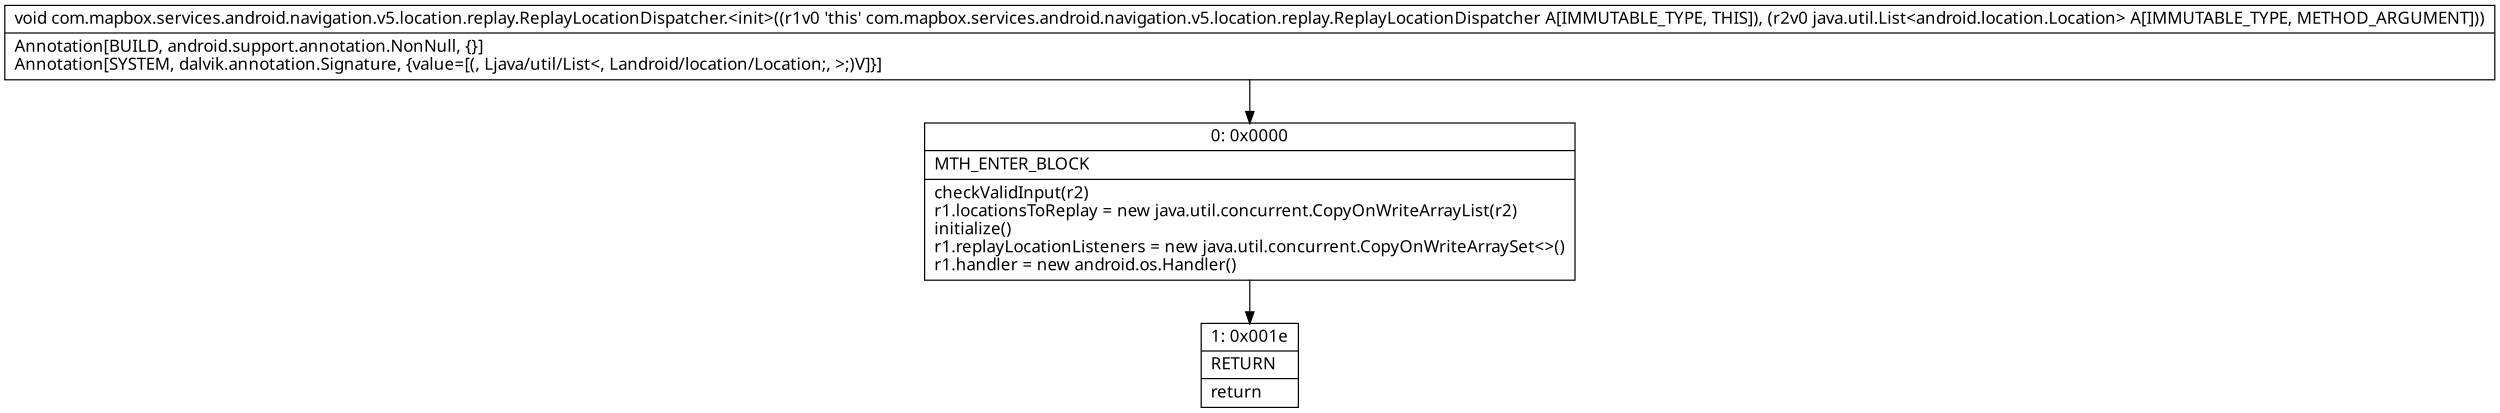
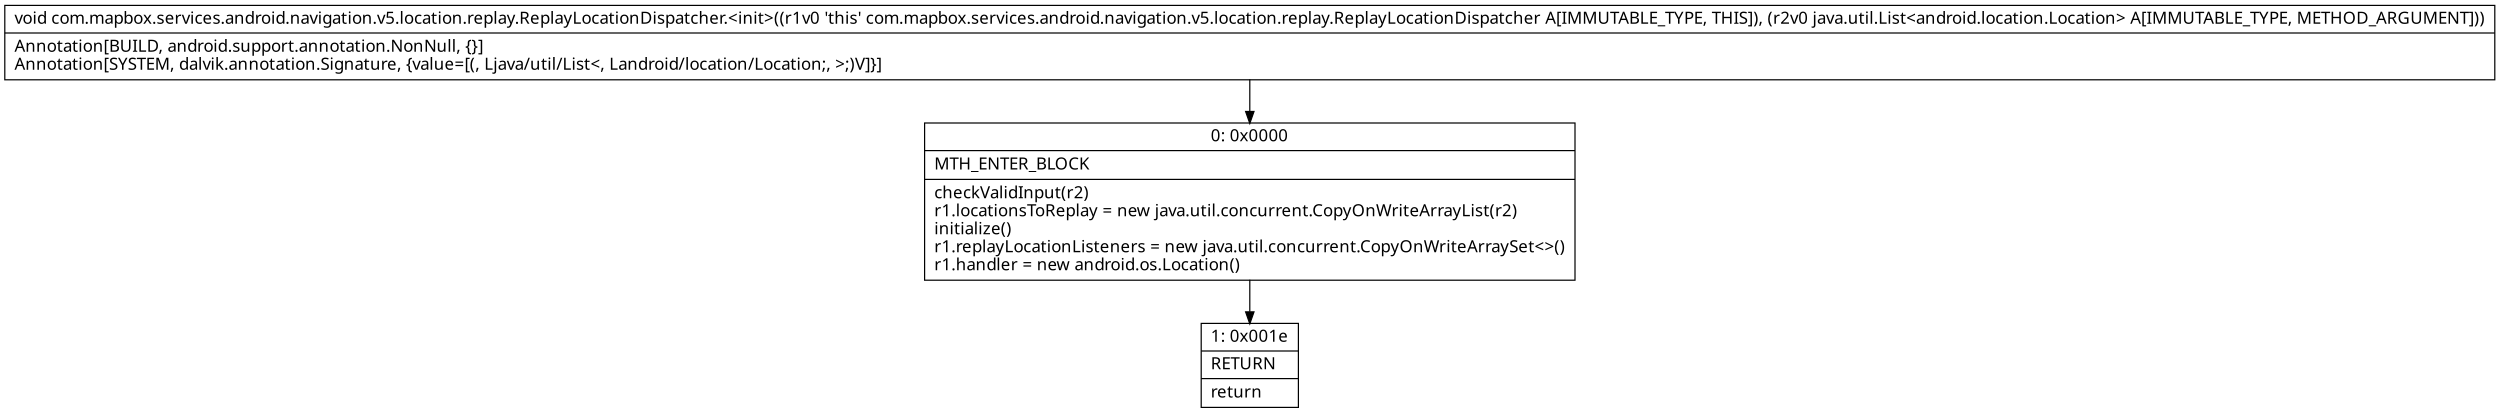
node "0: 0x0000": text "r1.handler = new android.os.Handler()" -> "r1.handler = new android.os.Location()"
